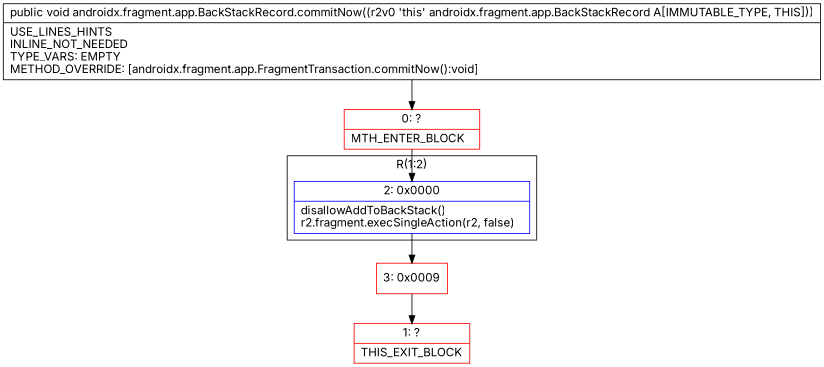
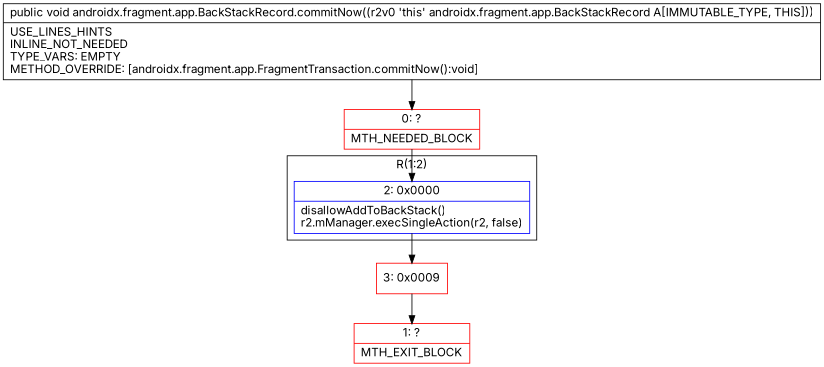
node "0: ?": text "MTH_ENTER_BLOCK" -> "MTH_NEEDED_BLOCK"
node "2: 0x0000": text "r2.fragment.execSingleAction(r2, false)" -> "r2.mManager.execSingleAction(r2, false)"
node "1: ?": text "THIS_EXIT_BLOCK" -> "MTH_EXIT_BLOCK"
